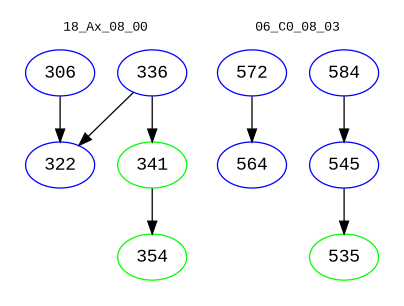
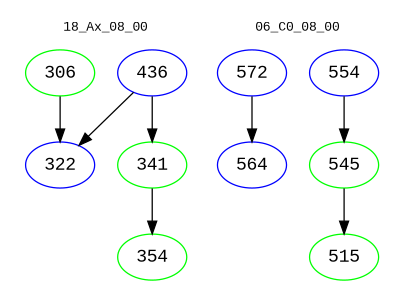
cluster "06_C0_08_03": label "06_C0_08_03" -> "06_C0_08_00"
node "306": color blue -> green
node "336": label "336" -> "436"
node "584": label "584" -> "554"
node "545": color blue -> green
node "535": label "535" -> "515"
